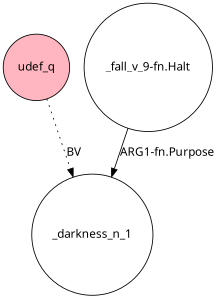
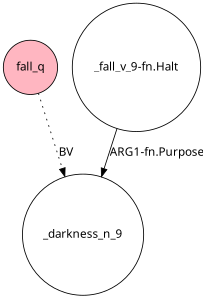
node "udef_q": label "udef_q" -> "fall_q"
node "_darkness_n_1": label "_darkness_n_1" -> "_darkness_n_9"
